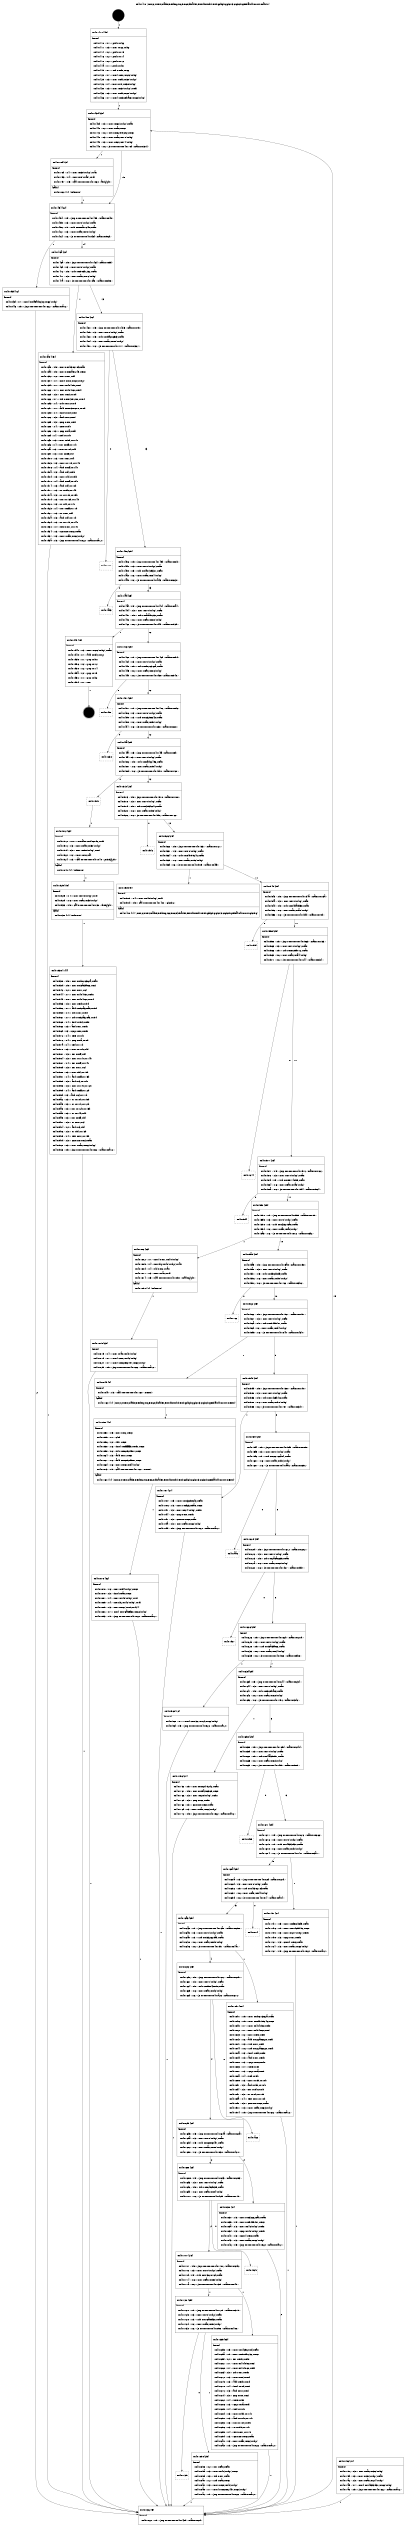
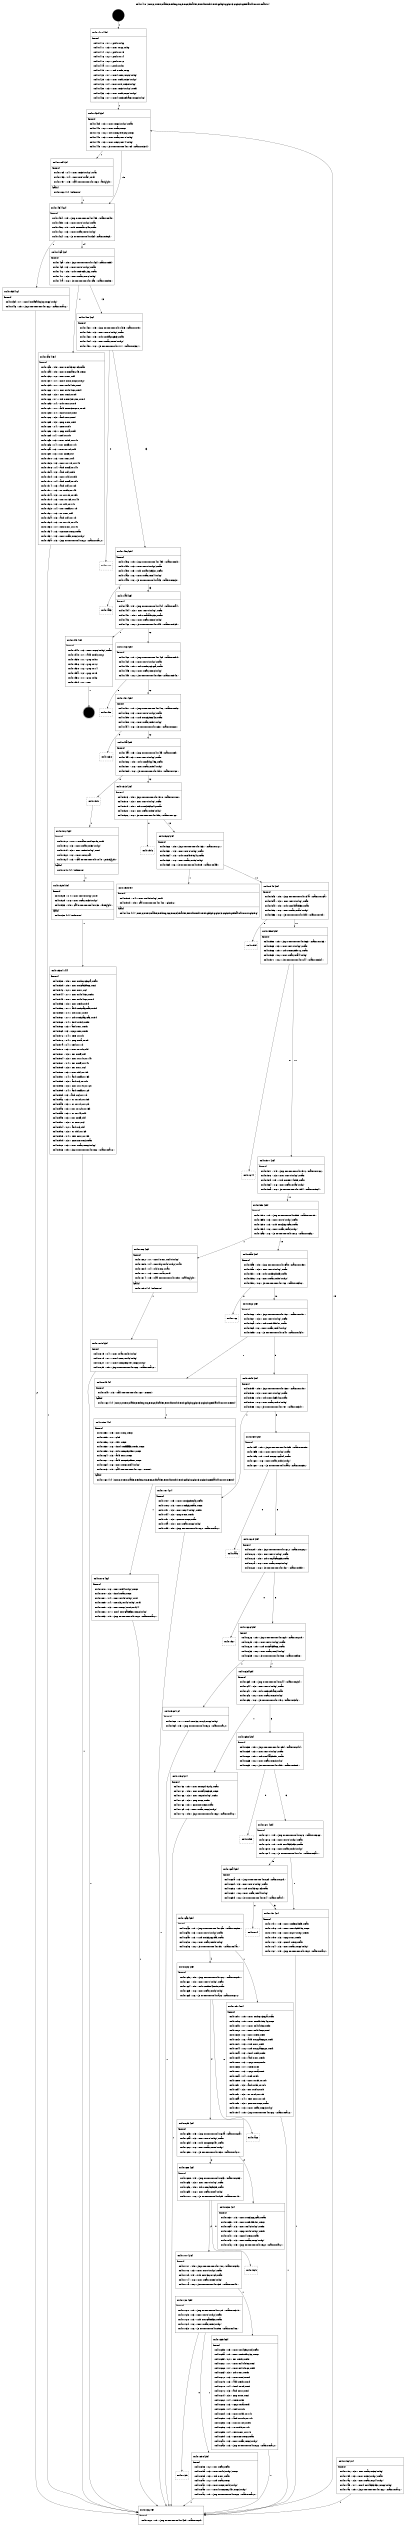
node "0x4019d4": removed
edge "0x40168a [25]" -> "0x4016a3 [25]": now "0x40168a [25]" -> "0x4017b1 [27]"
edge "0x401707 [25]" -> "0x401720 [25]": removed, label "1"
edge "0x401830 [27]" -> "0x401e22 [5]": removed, label "2"
